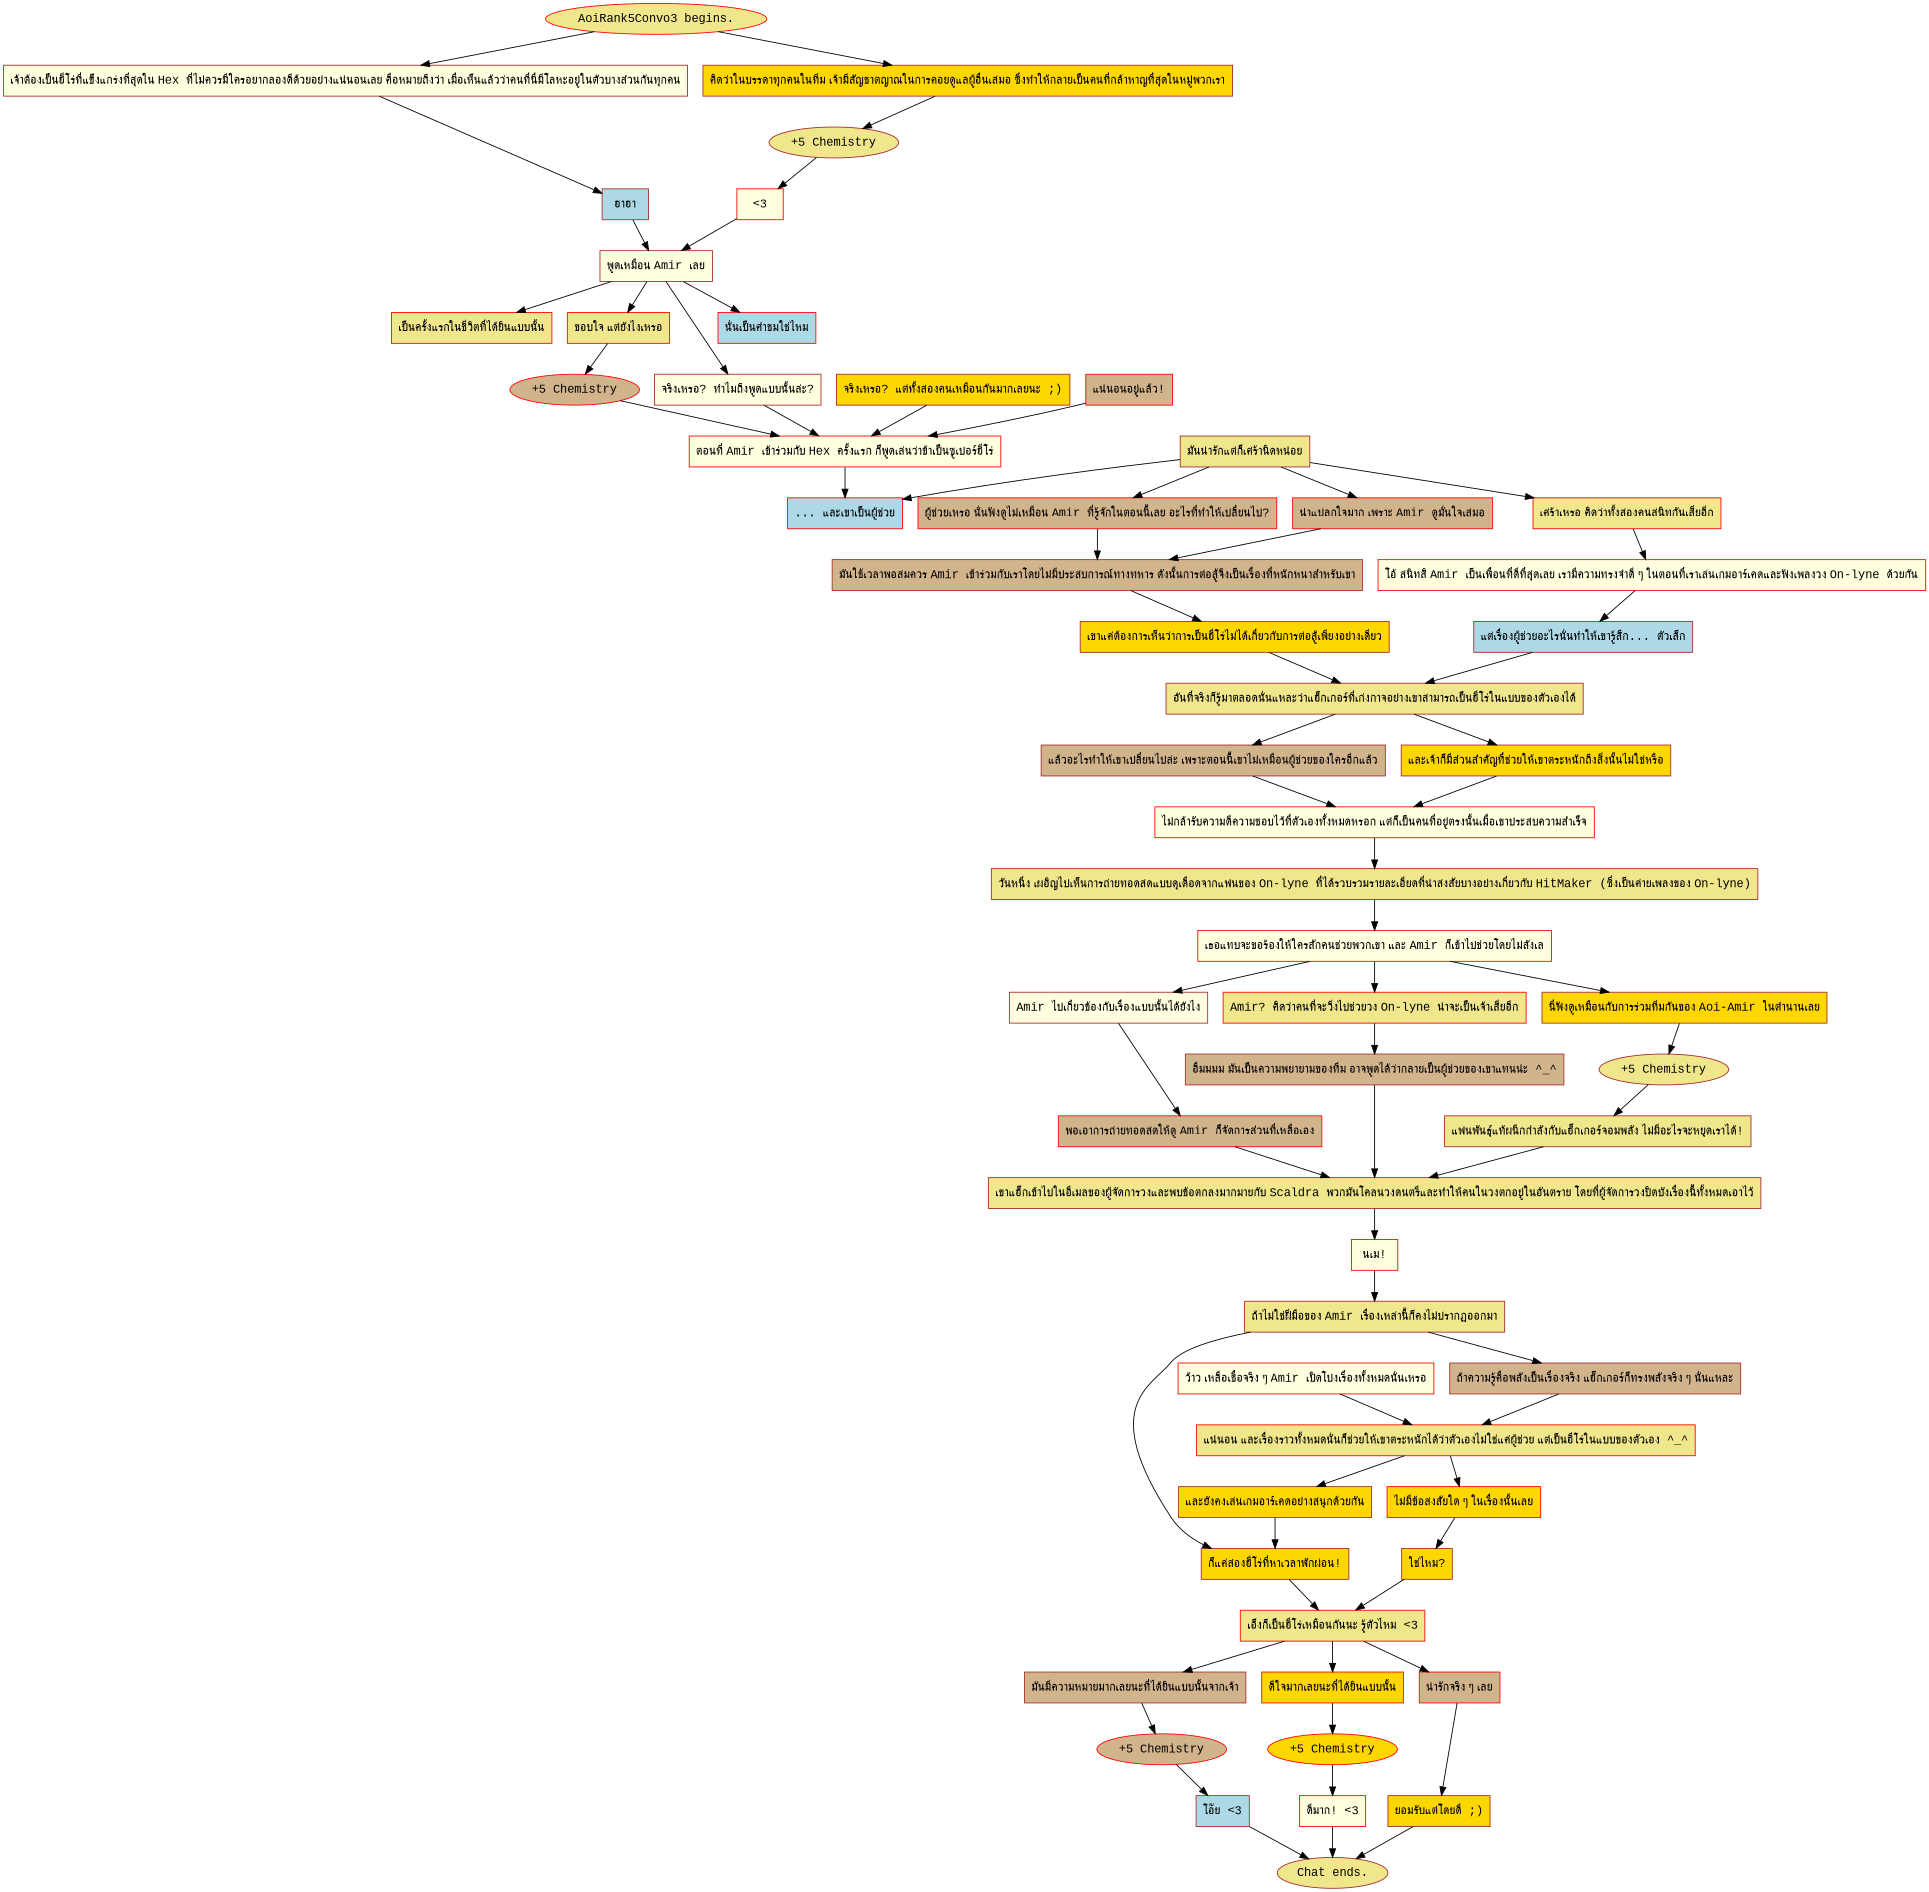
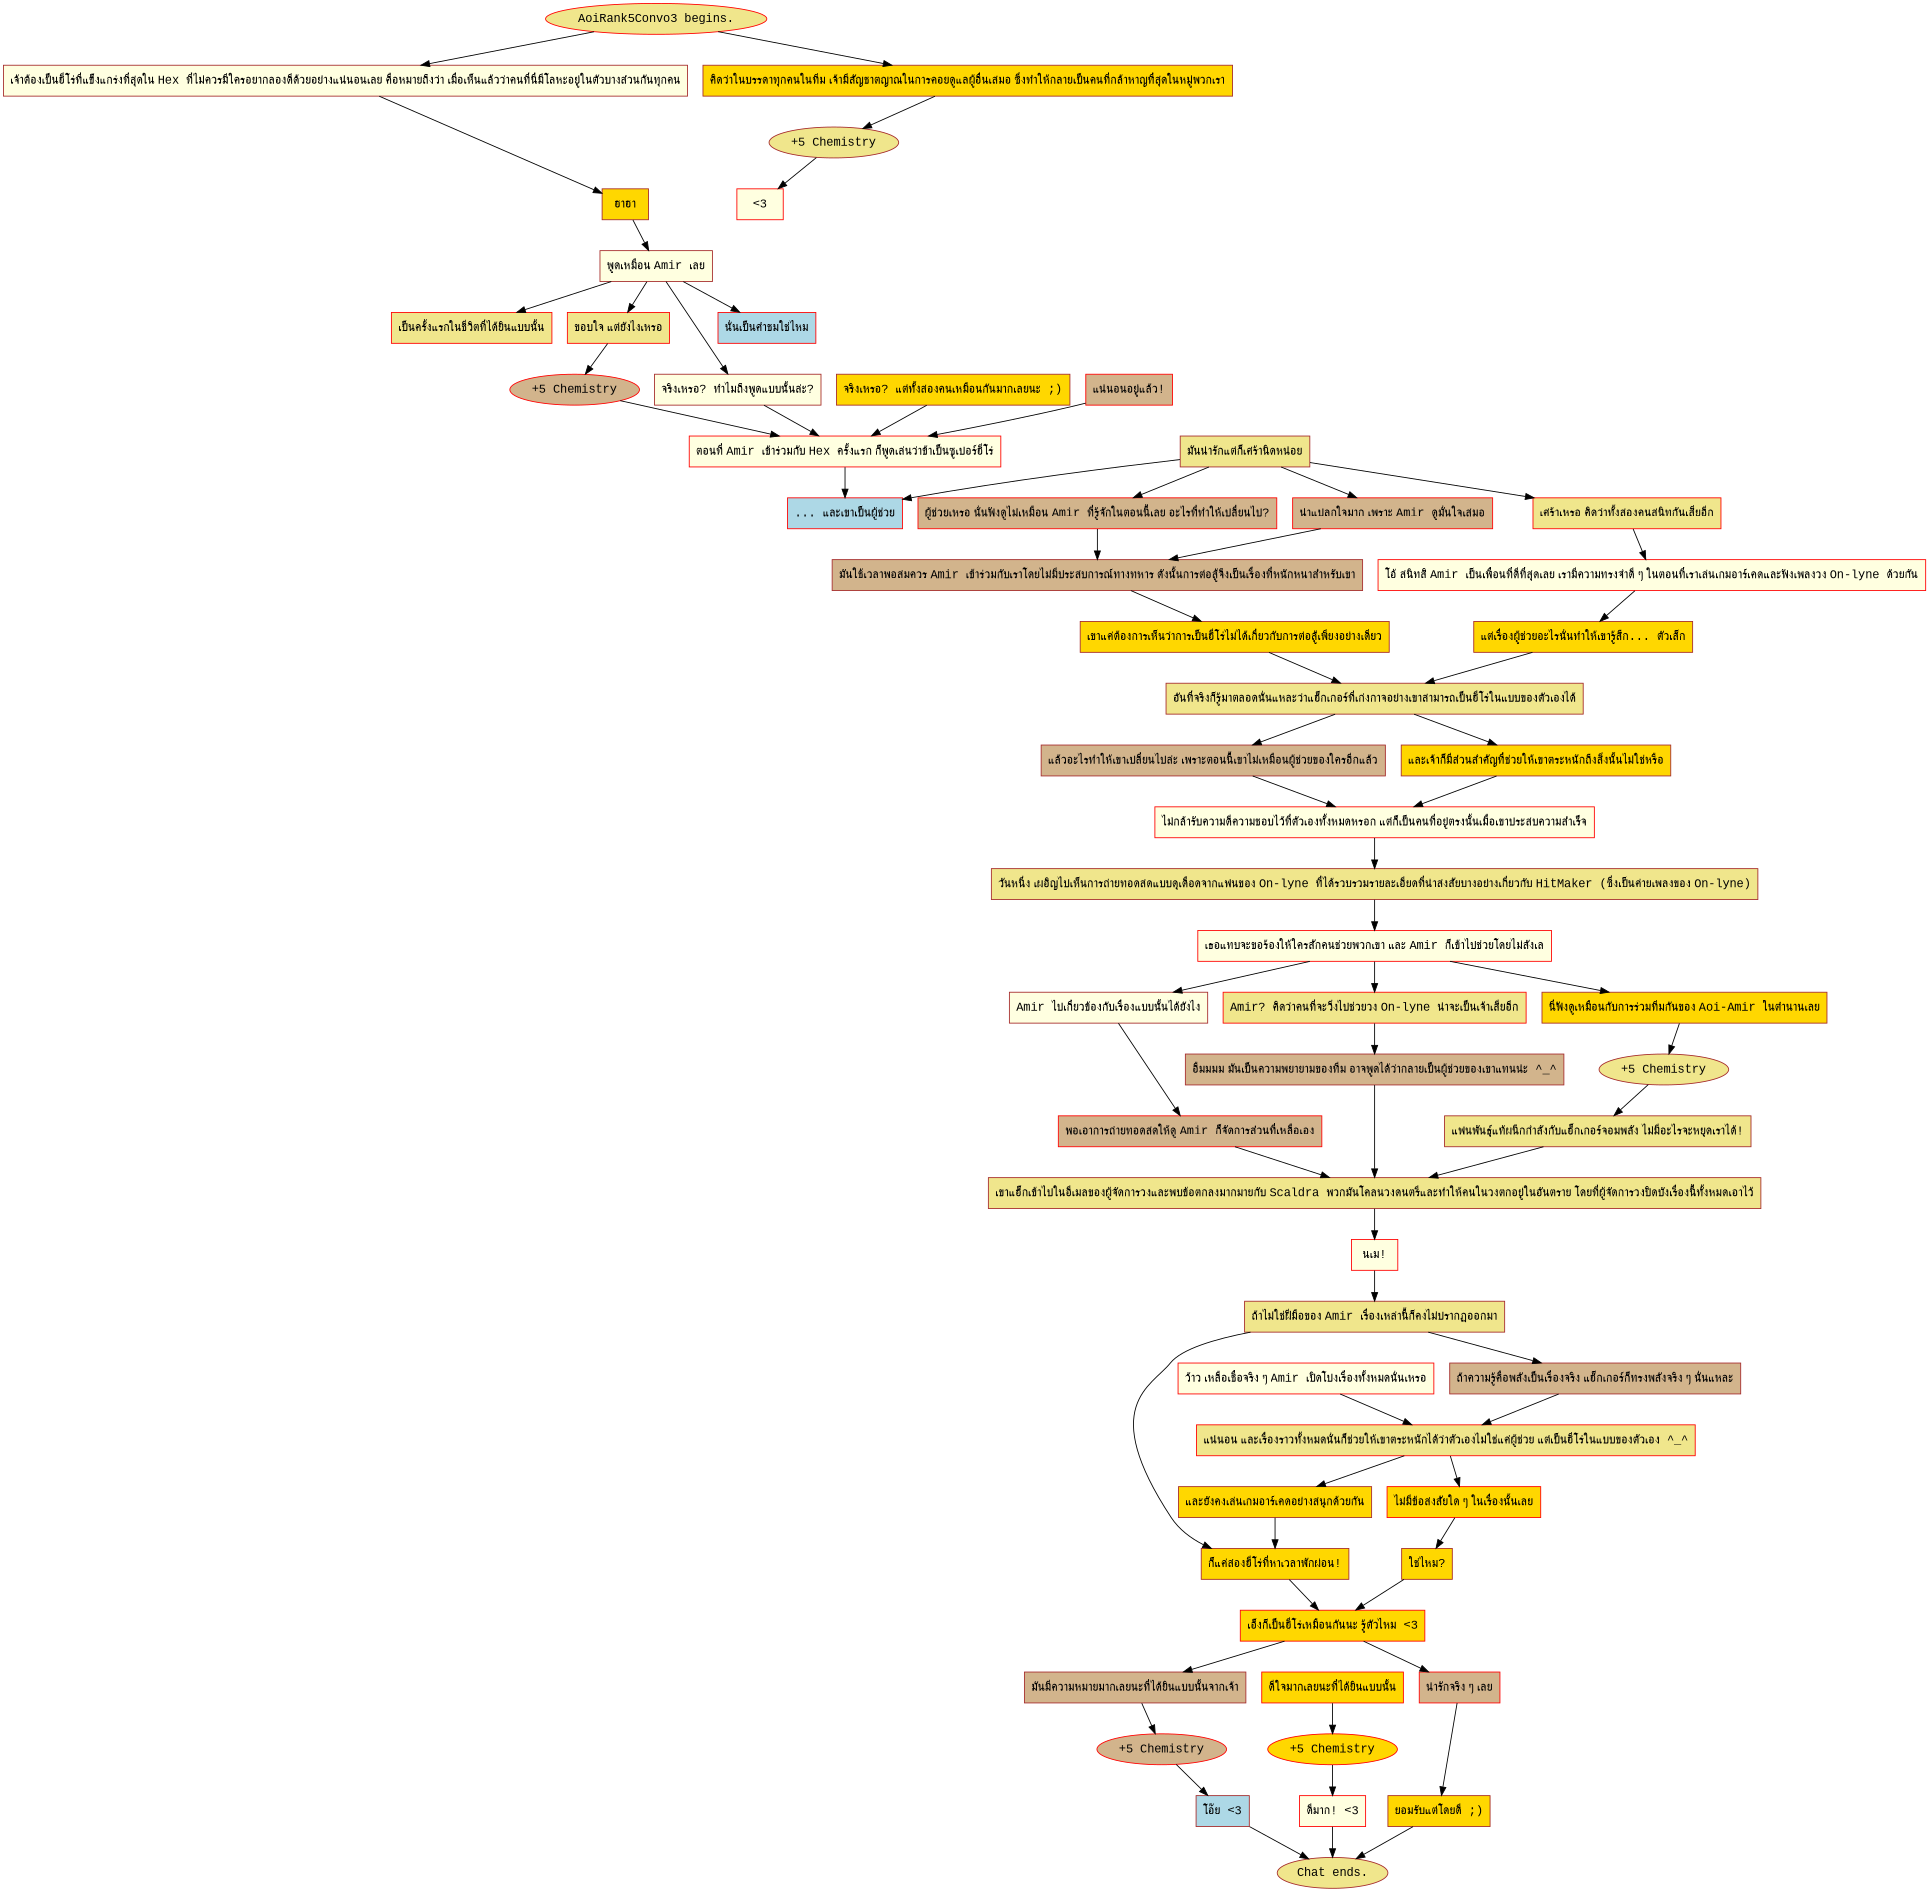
node "ฮาฮา": fillcolor lightblue -> gold
edge "<3" -> "พูดเหมือน Amir เลย": removed
node "แต่เรื่องผู้ช่วยอะไรนั่นทำให้เขารู้สึก... ตัวเล็ก": fillcolor lightblue -> gold
node "เอ็งก็เป็นฮีโร่เหมือนกันนะ รู้ตัวไหม <3": fillcolor khaki -> gold
edge "เอ็งก็เป็นฮีโร่เหมือนกันนะ รู้ตัวไหม <3" -> "ดีใจมากเลยนะที่ได้ยินแบบนั้น": removed
